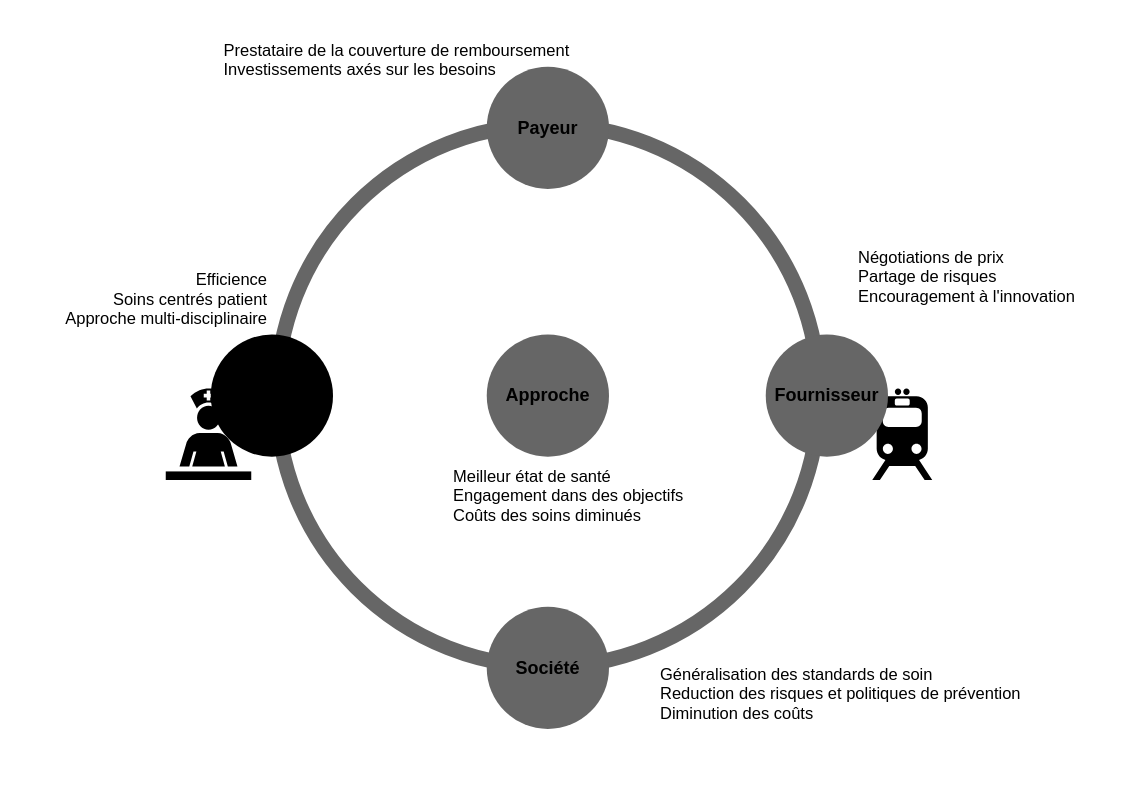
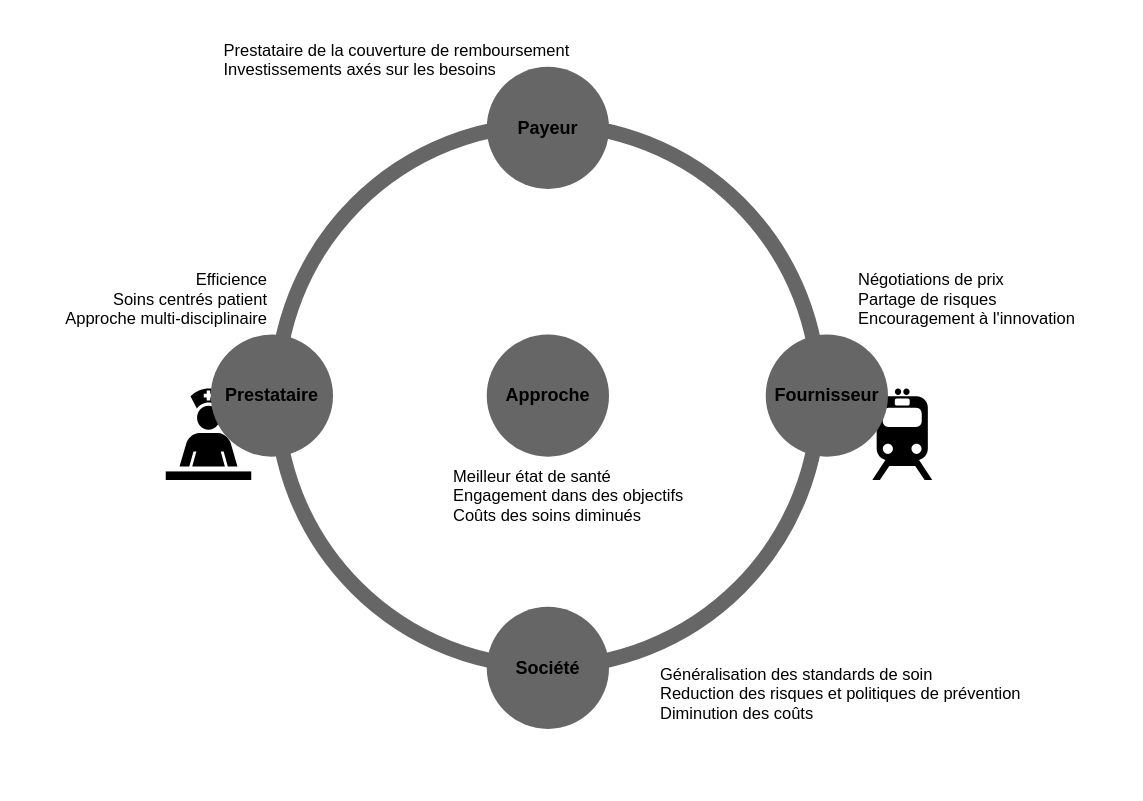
node "Négotiations de prix Partage de risques Encouragement à l'innovation": moved (983, 275) -> (983, 297)
node "Prestataire": fillcolor #000000 -> #666666
